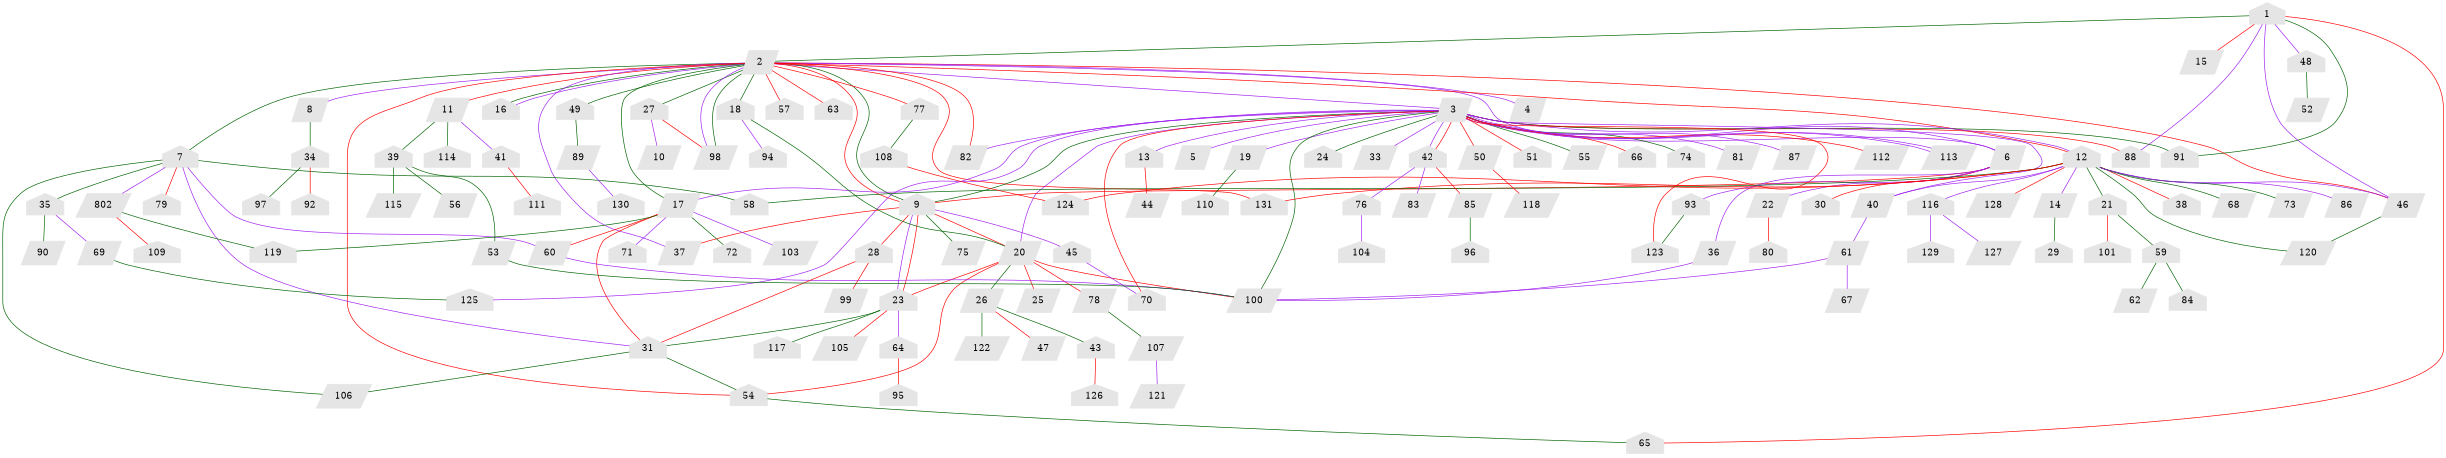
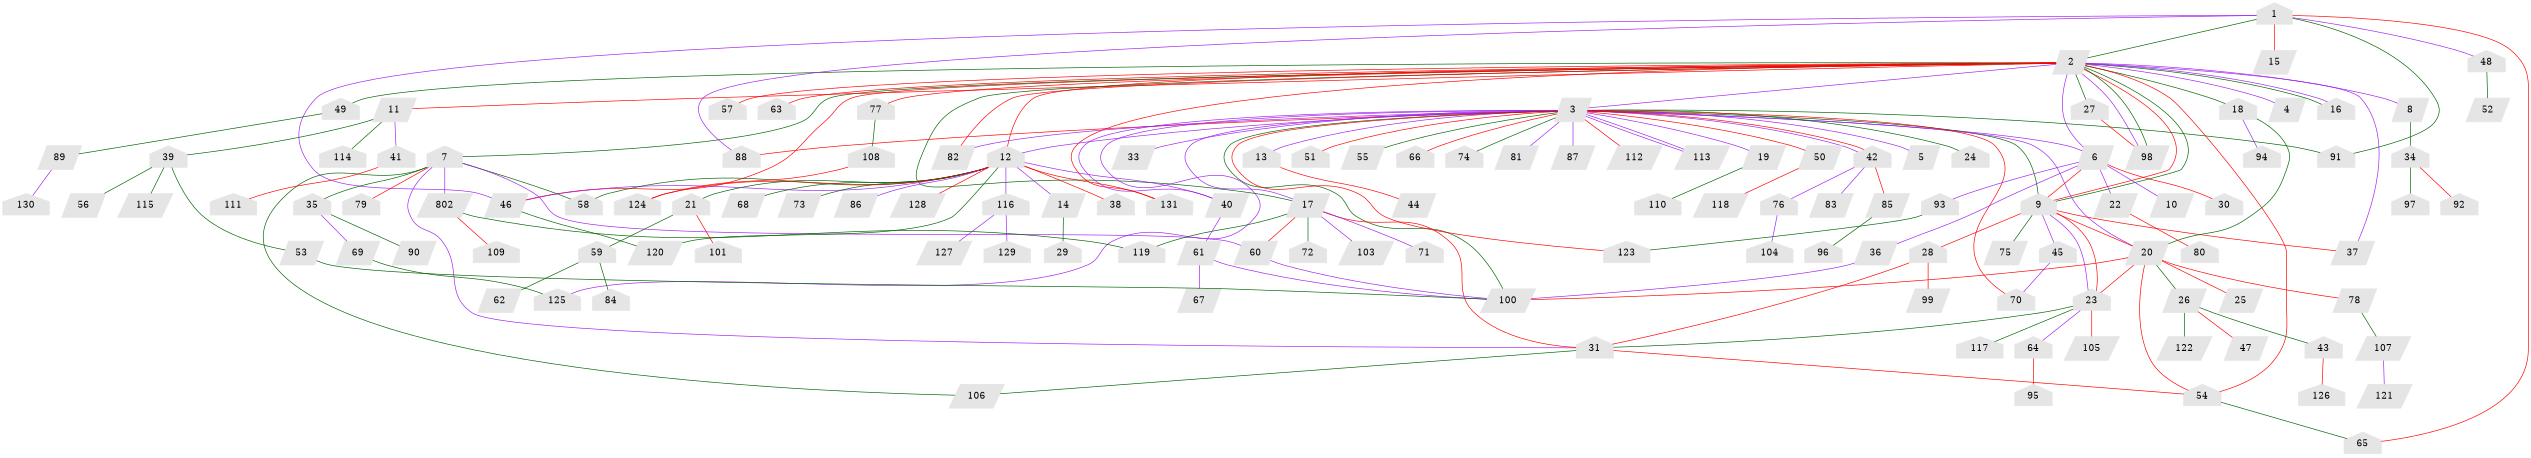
edge "27" -- "10": now "6" -- "10"
edge "31" -- "54": color darkgreen -> red
